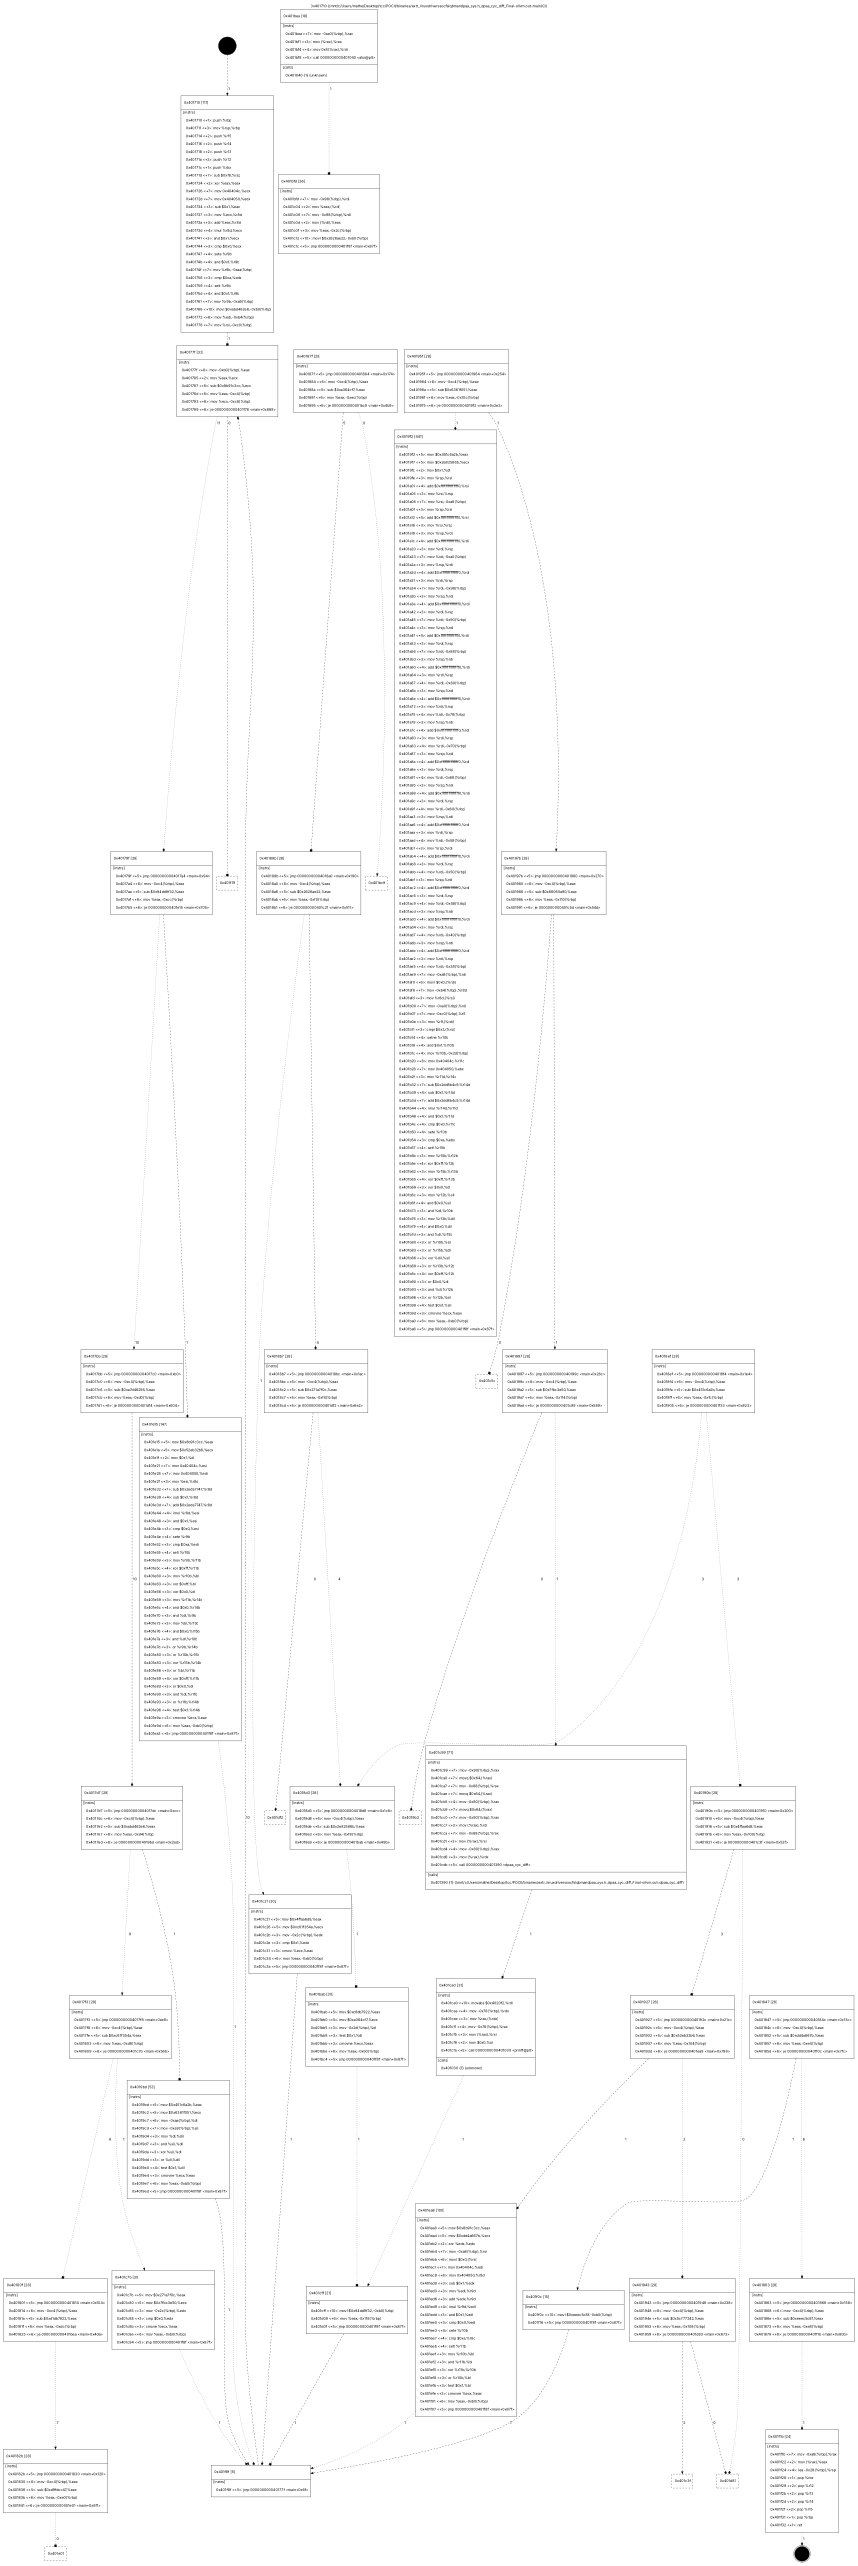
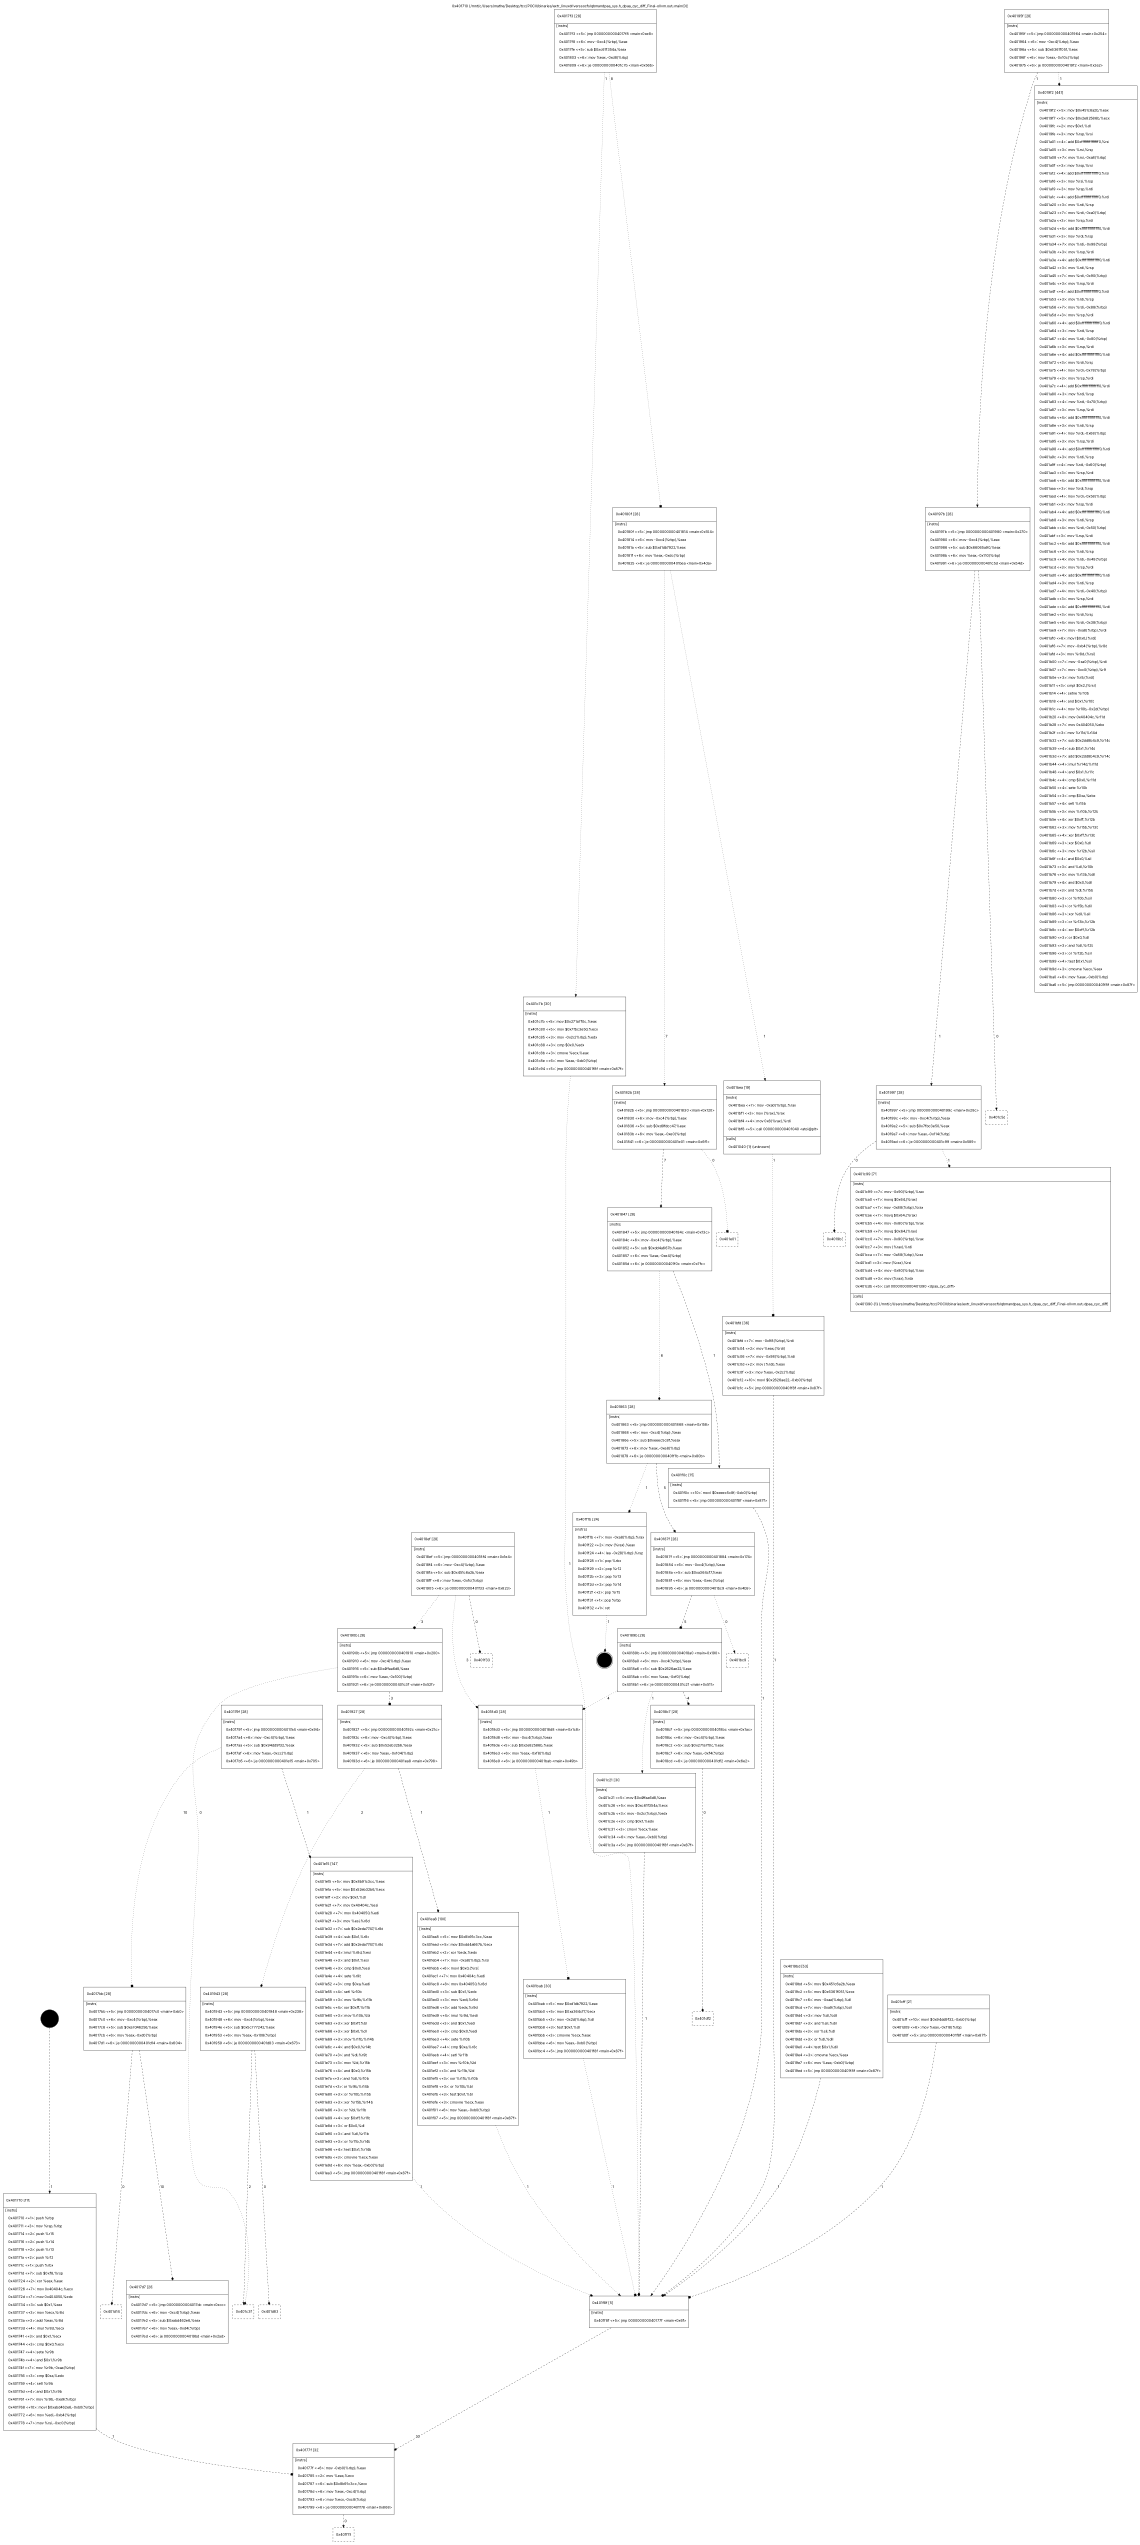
edge "0x40177f [32]" -> "0x40179f [28]": removed, label "11"
edge "0x40177f [32]" -> "0x401f78": arrowhead box -> normal
edge "0x40180f [28]" -> "0x401bea [19]": added, label "1"
edge "0x40179f [28]" -> "0x4017bb [28]": arrowhead normal -> box
edge "0x40197b [28]" -> "0x401c5d": arrowhead box -> normal
edge "0x40182b [28]" -> "0x401847 [28]": added, label "7"
edge "0x401863 [28]" -> "0x40187f [28]": added, label "5"
edge "0x4018b7 [28]" -> "0x4018d3 [28]": now "0x40189b [28]" -> "0x4018d3 [28]"
node "0x401f33": added
edge "0x401bfd [36]" -> "0x401f8f [5]": added, label "1"
edge "0x4017d7 [28]" -> "0x4017f3 [28]": removed, label "9"
edge "0x4017d7 [28]" -> "0x4019bd [53]": removed, label "1"
node "0x401ce0 [31]": removed
edge "0x40190b [28]" -> "0x401d83": now "0x40190b [28]" -> "0x401c3f"
edge "0x401bab [30]" -> "0x401cff [21]": now "0x401bab [30]" -> "0x401f8f [5]"
node "0x401d14": added
